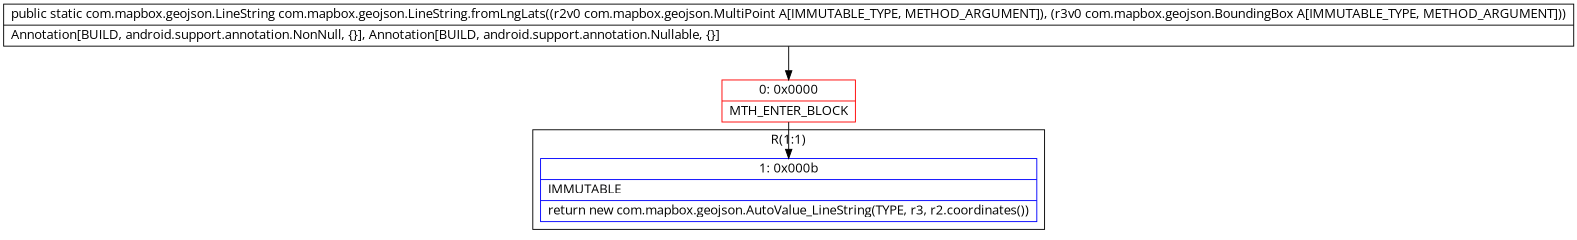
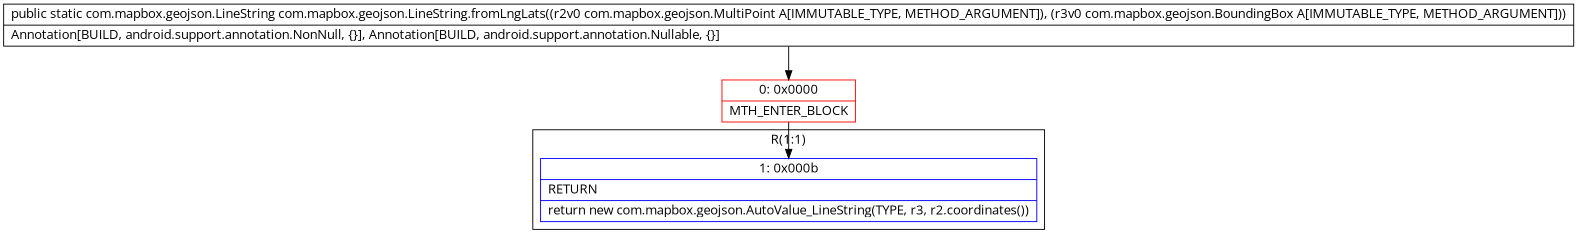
node "1: 0x000b": text "IMMUTABLE" -> "RETURN"
